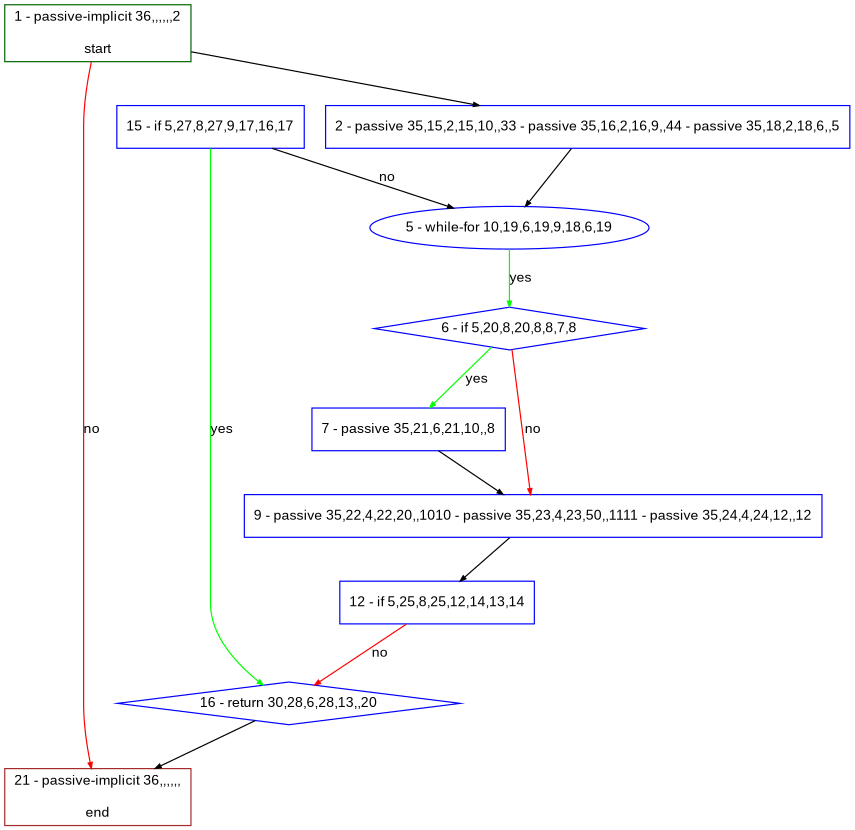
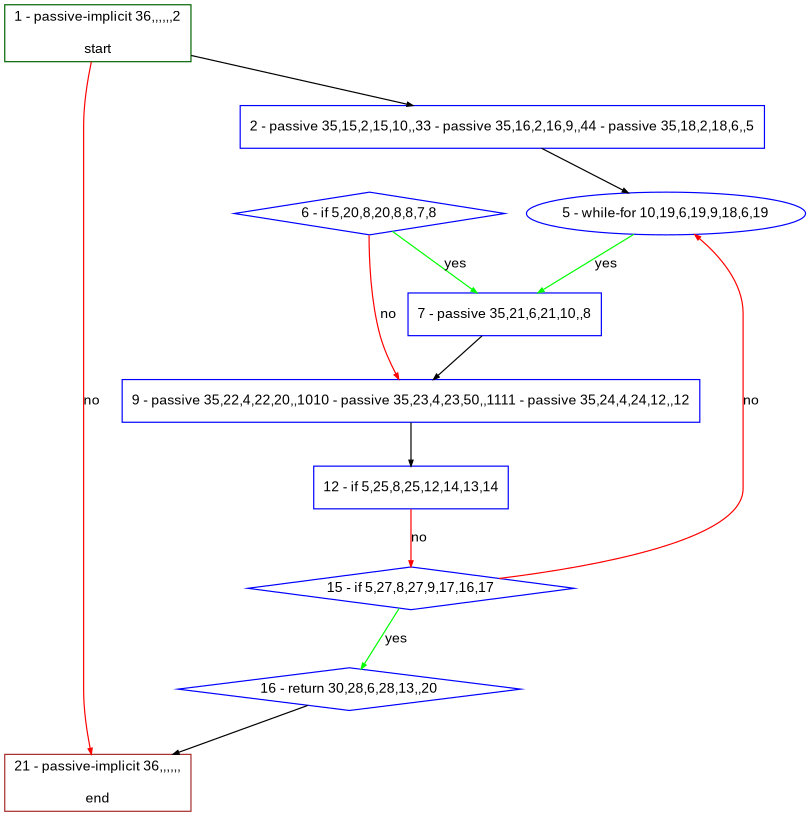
node "15 - if 5,27,8,27,9,17,16,17": shape box -> diamond
edge "15 - if 5,27,8,27,9,17,16,17" -> "5 - while-for 10,19,6,19,9,18,6,19": color #000000 -> #ff0000
edge "5 - while-for 10,19,6,19,9,18,6,19" -> "6 - if 5,20,8,20,8,8,7,8": now "5 - while-for 10,19,6,19,9,18,6,19" -> "7 - passive 35,21,6,21,10,,8"
edge "12 - if 5,25,8,25,12,14,13,14" -> "16 - return 30,28,6,28,13,,20": now "12 - if 5,25,8,25,12,14,13,14" -> "15 - if 5,27,8,27,9,17,16,17"
